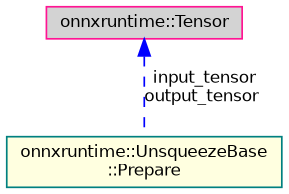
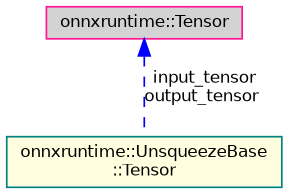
node "onnxruntime::UnsqueezeBase ::Prepare": label "onnxruntime::UnsqueezeBase ::Prepare" -> "onnxruntime::UnsqueezeBase ::Tensor"
